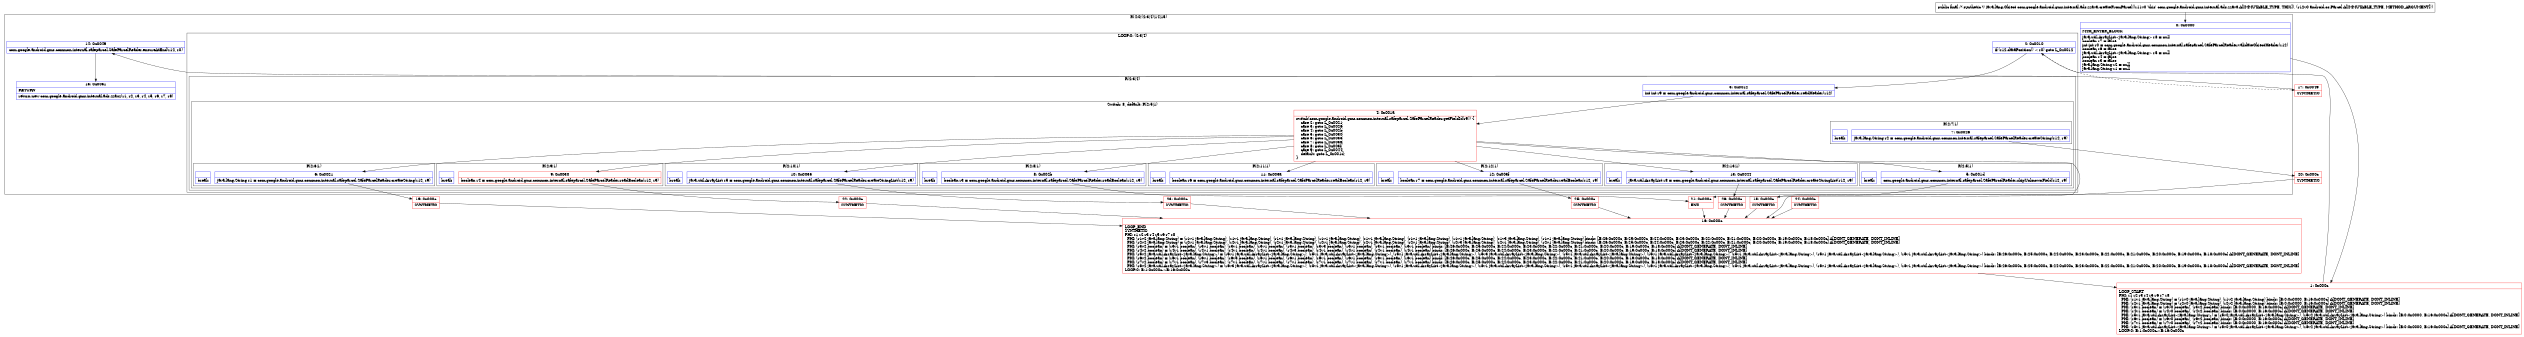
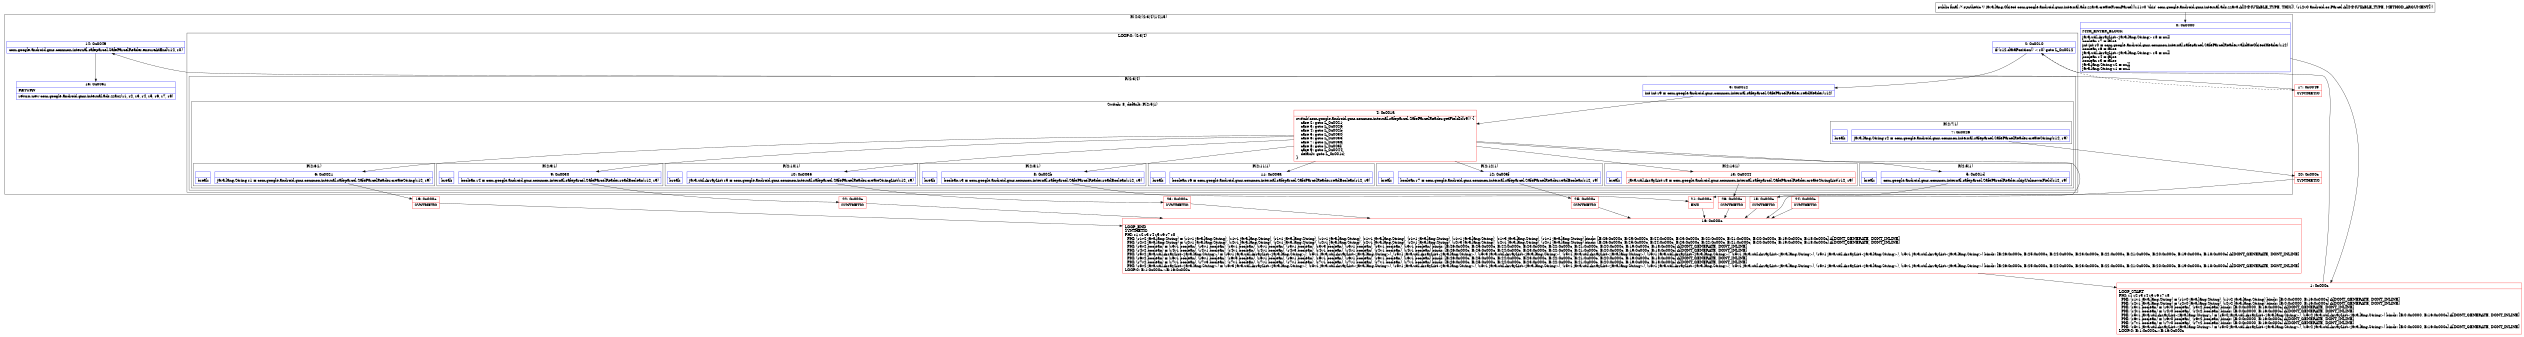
node "9: 0x0030": color red -> blue
node "13: 0x0044": color blue -> red
